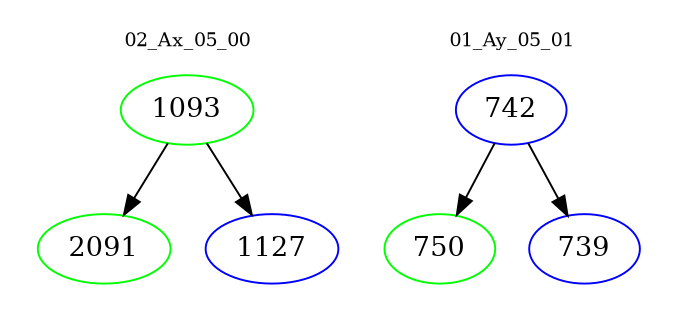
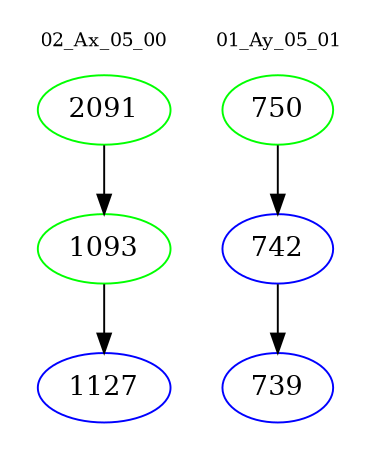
edge "742" -> "750": reversed
edge "1093" -> "2091": reversed
